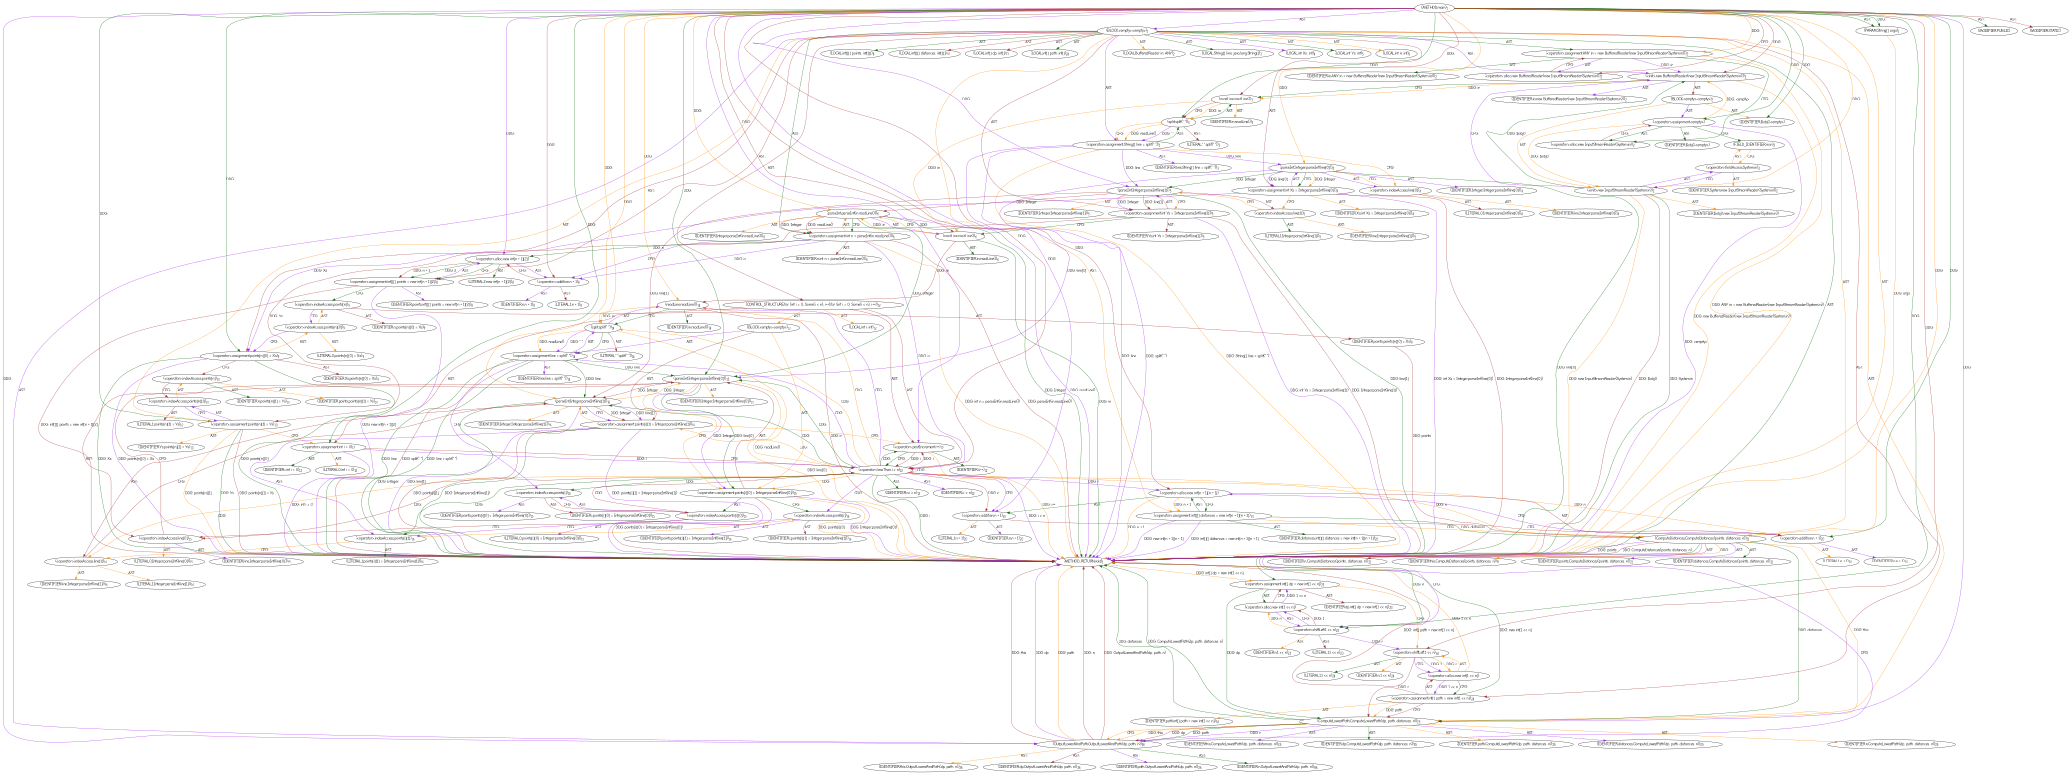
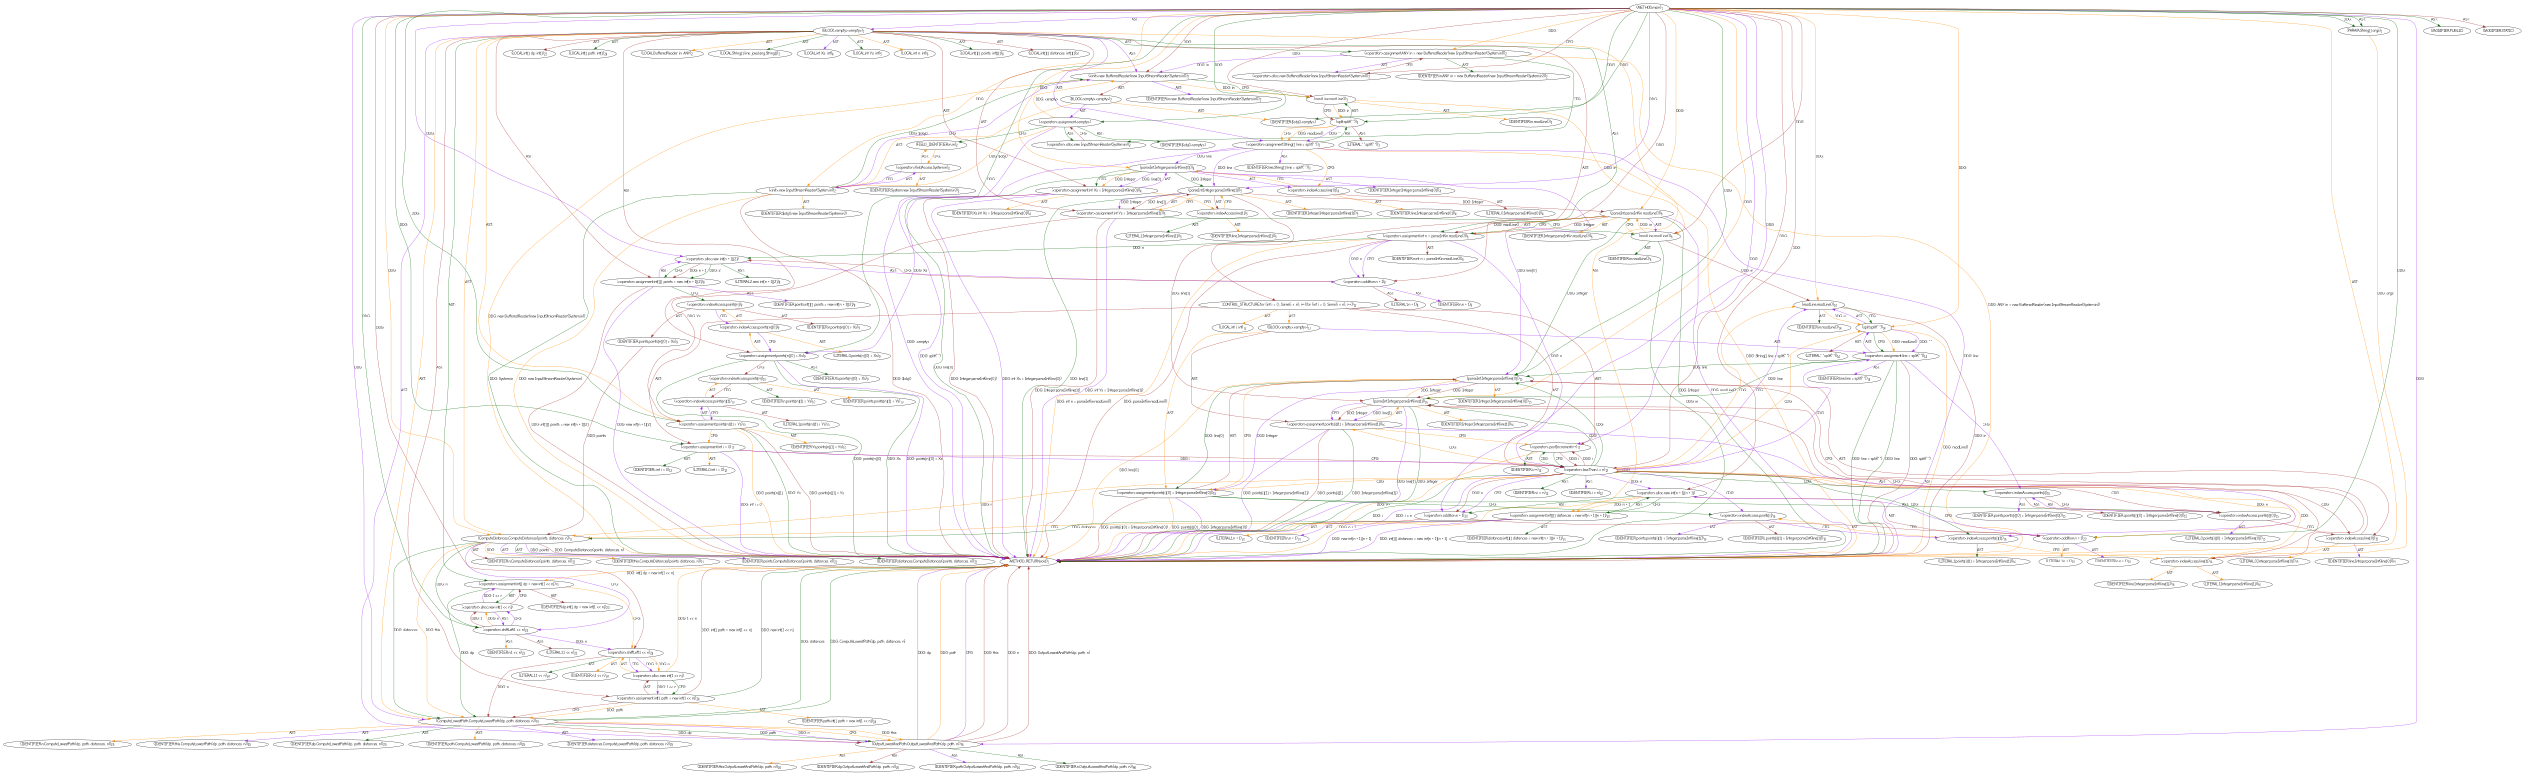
node "(IDENTIFIER,Ys,int Ys = Integer.parseInt(line[1]))": removed
edge "(<operator>.assignment,points[n][0] = Xs)" -> "(IDENTIFIER,Xs,points[n][0] = Xs)": color brown -> darkgreen
edge "(<operator>.indexAccess,points[i][0])" -> "(<operator>.lessThan,i < n)": reversed
